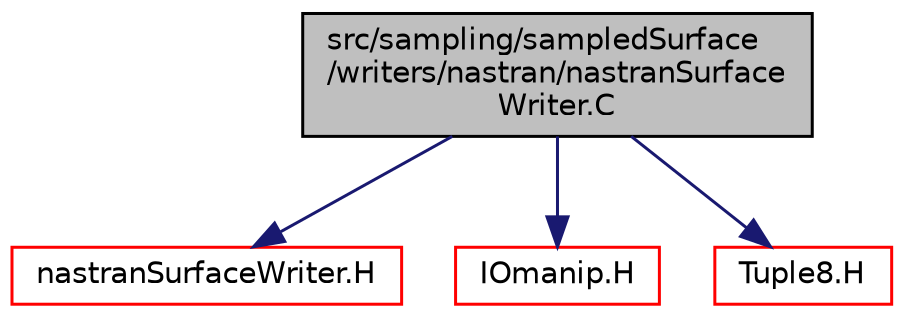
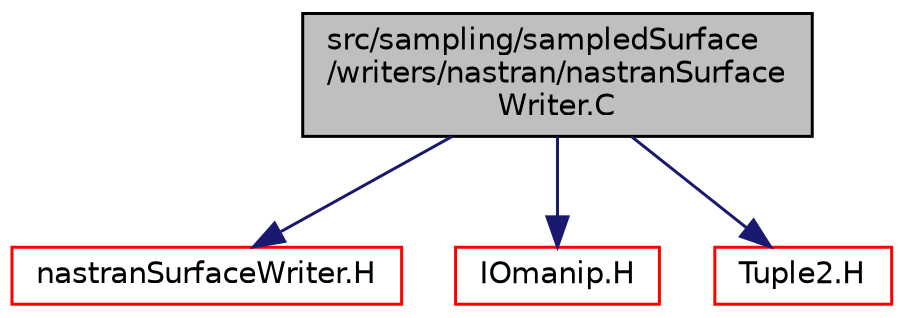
node "Tuple8.H": label "Tuple8.H" -> "Tuple2.H"
